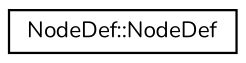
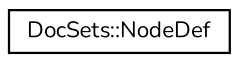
node "NodeDef::NodeDef": label "NodeDef::NodeDef" -> "DocSets::NodeDef"
